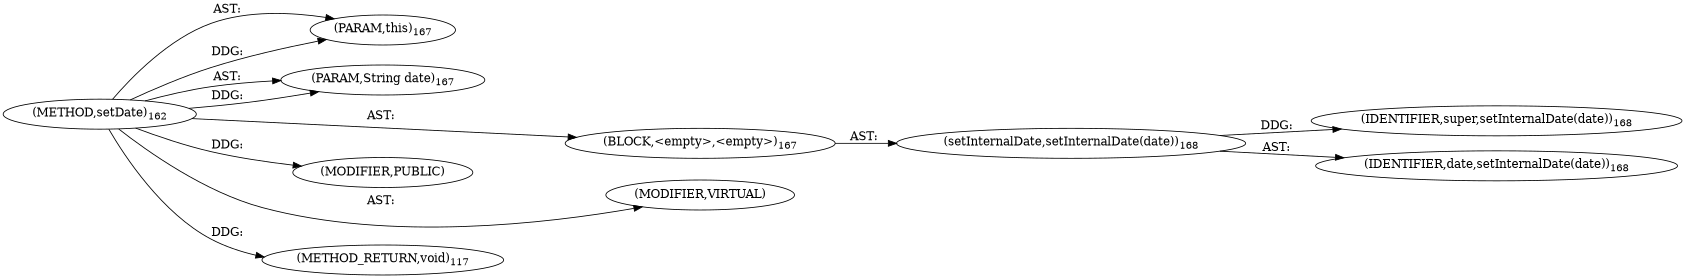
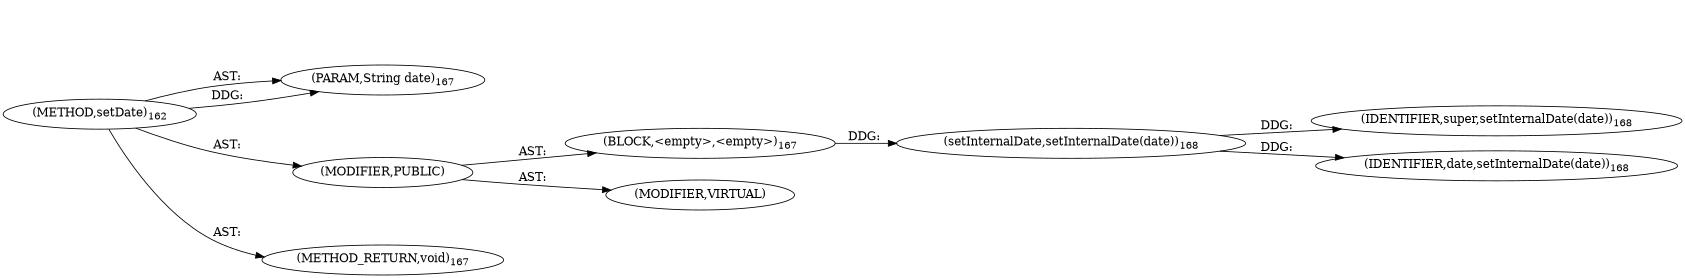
node "(PARAM,this)": removed
edge "(METHOD,setDate)" -> "(BLOCK,<empty>,<empty>)": now "(MODIFIER,PUBLIC)" -> "(BLOCK,<empty>,<empty>)"
edge "(BLOCK,<empty>,<empty>)" -> "(setInternalDate,setInternalDate(date))": label "AST: " -> "DDG: "
edge "(METHOD,setDate)" -> "(MODIFIER,PUBLIC)": label "DDG: " -> "AST: "
edge "(setInternalDate,setInternalDate(date))" -> "(IDENTIFIER,date,setInternalDate(date))": label "AST: " -> "DDG: "
edge "(METHOD,setDate)" -> "(MODIFIER,VIRTUAL)": now "(MODIFIER,PUBLIC)" -> "(MODIFIER,VIRTUAL)"
edge "(METHOD,setDate)" -> "(METHOD_RETURN,void)": label "DDG: " -> "AST: "
node "(METHOD_RETURN,void)": text "117" -> "167"
